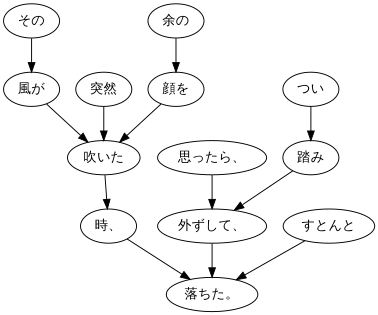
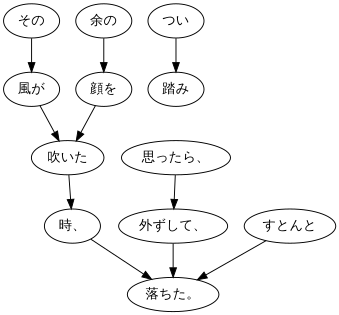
node "突然": removed
edge "踏み" -> "外ずして、": removed
